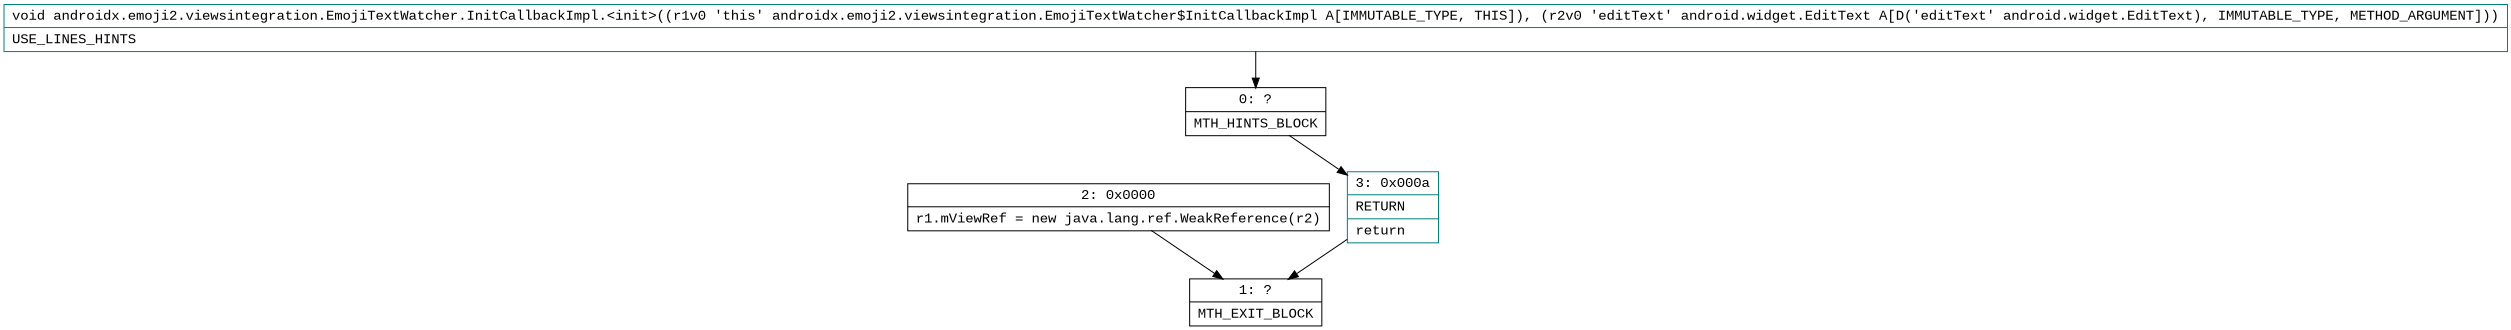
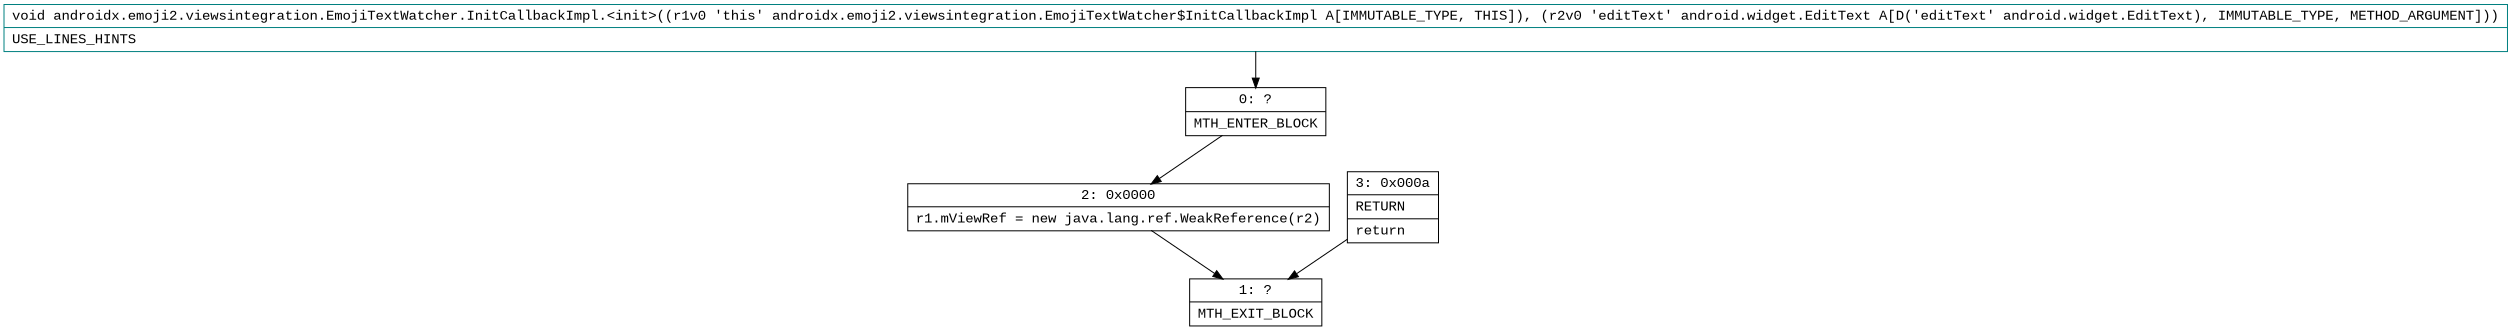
node "0: ?": text "MTH_HINTS_BLOCK" -> "MTH_ENTER_BLOCK"
edge "0: ?" -> "3: 0x000a": now "0: ?" -> "2: 0x0000"
node "3: 0x000a": color teal -> black
